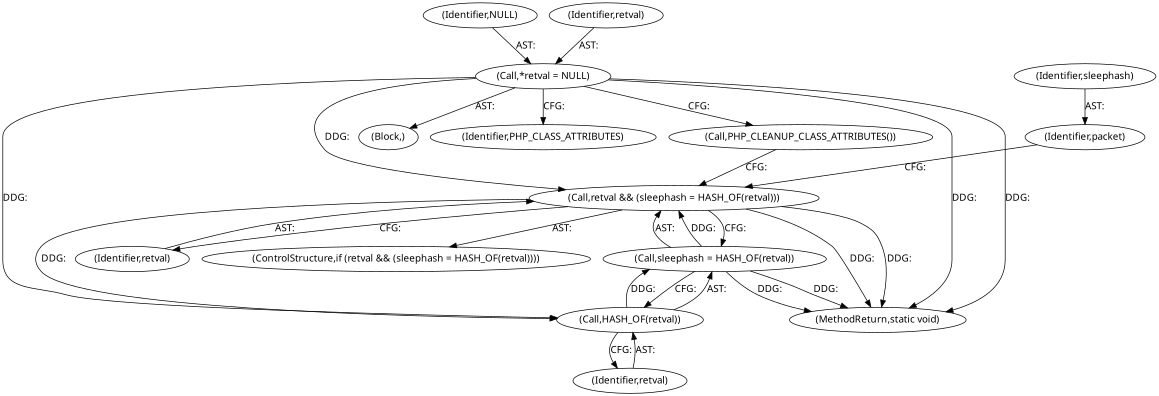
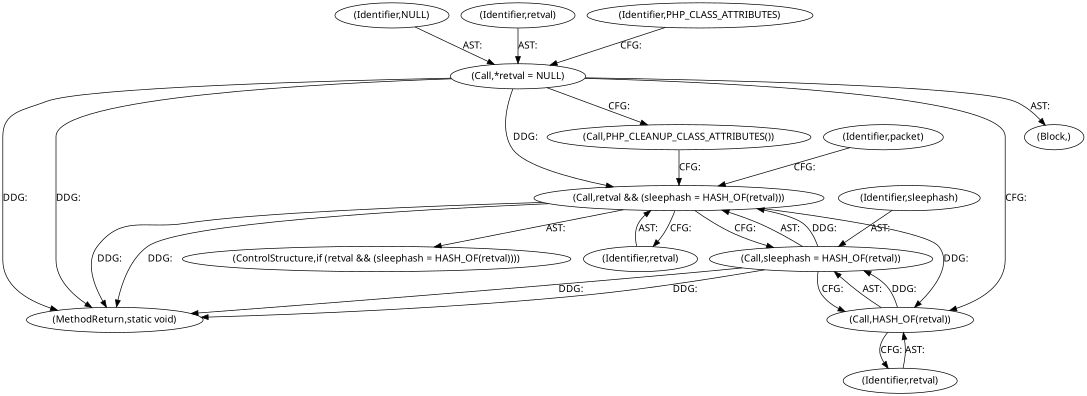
edge "(Call,*retval = NULL)" -> "(Identifier,PHP_CLASS_ATTRIBUTES)": reversed
edge "(Identifier,sleephash)" -> "(Identifier,packet)": now "(Identifier,sleephash)" -> "(Call,sleephash = HASH_OF(retval))"
edge "(Call,*retval = NULL)" -> "(Call,HASH_OF(retval))": label "DDG: " -> "CFG: "
